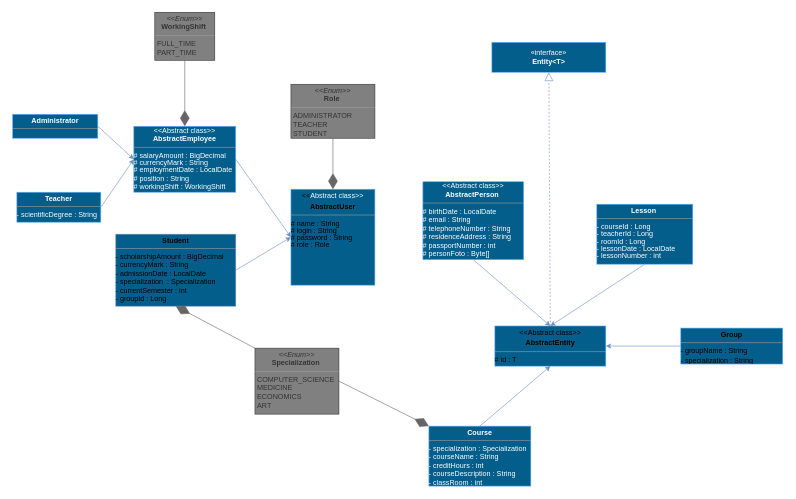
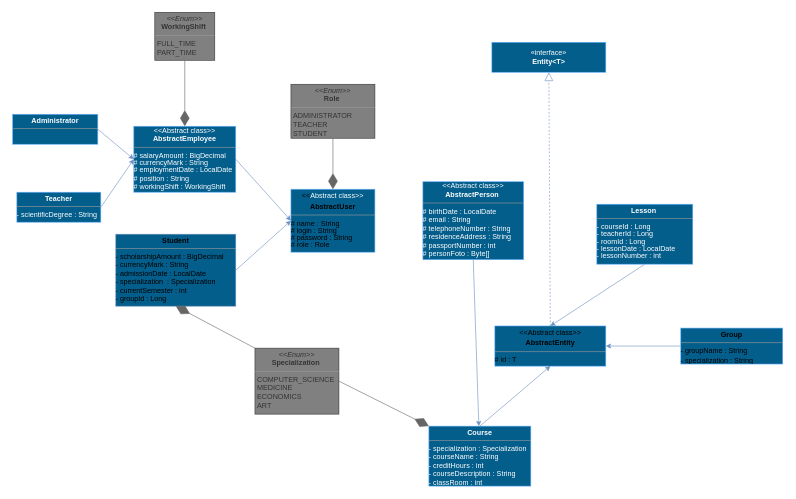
node "Administrator": size 85x24 -> 85x30
node "<<Abstract class>> AbstractUser # name : String # login : String # password : String # role : Role": size 84x96 -> 84x63
edge "<<Abstract class>> AbstractPerson # birthDate : LocalDate # email : String # telephoneNumber : String # residenceAddress : String # passportNumber : int # personFoto : Byte[]" -> "<<Abstract class>> AbstractEntity # id : T": now "<<Abstract class>> AbstractPerson # birthDate : LocalDate # email : String # telephoneNumber : String # residenceAddress : String # passportNumber : int # personFoto : Byte[]" -> "Course - specialization : Specialization - courseName : String - creditHours : int - courseDescription : String - classRoom : int"
